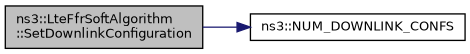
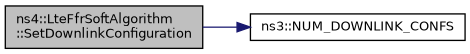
node "ns3::LteFfrSoftAlgorithm ::SetDownlinkConfiguration": label "ns3::LteFfrSoftAlgorithm ::SetDownlinkConfiguration" -> "ns4::LteFfrSoftAlgorithm ::SetDownlinkConfiguration"
